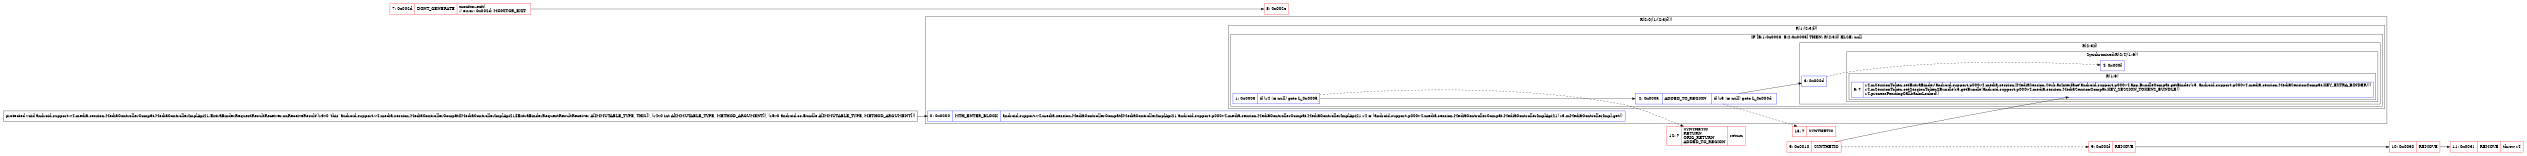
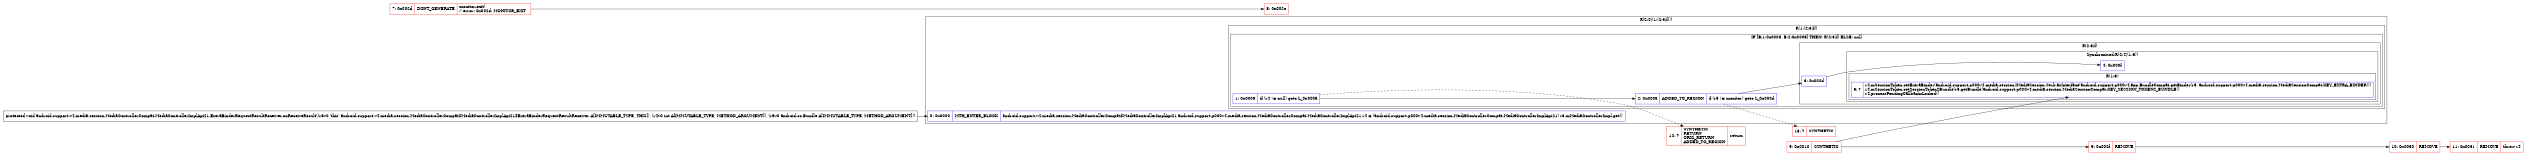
edge "3: 0x000d" -> "4: 0x000f": style dashed -> solid
node "2: 0x000a": text "if (r5 != null) goto L_0x000d" -> "if (r5 != monitor) goto L_0x000d"
edge "5: 0x0010" -> "9: 0x002f": style dashed -> solid
